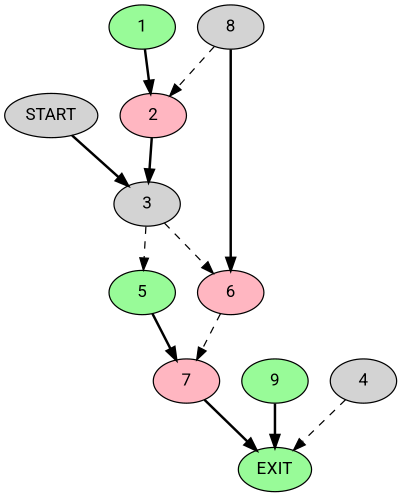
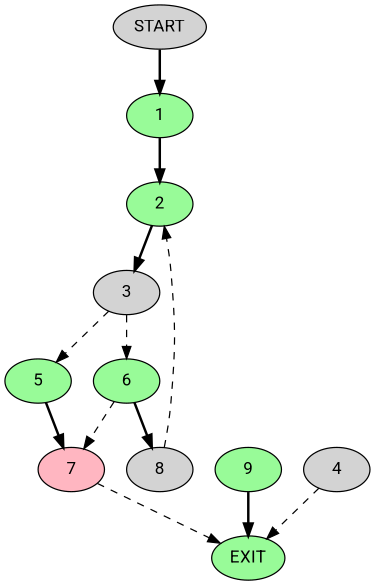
node "2": fillcolor lightpink -> palegreen
edge "8" -> "6": reversed
edge "START" -> "3": now "START" -> "1"
node "6": fillcolor lightpink -> palegreen
edge "7" -> "EXIT": style bold -> dashed
